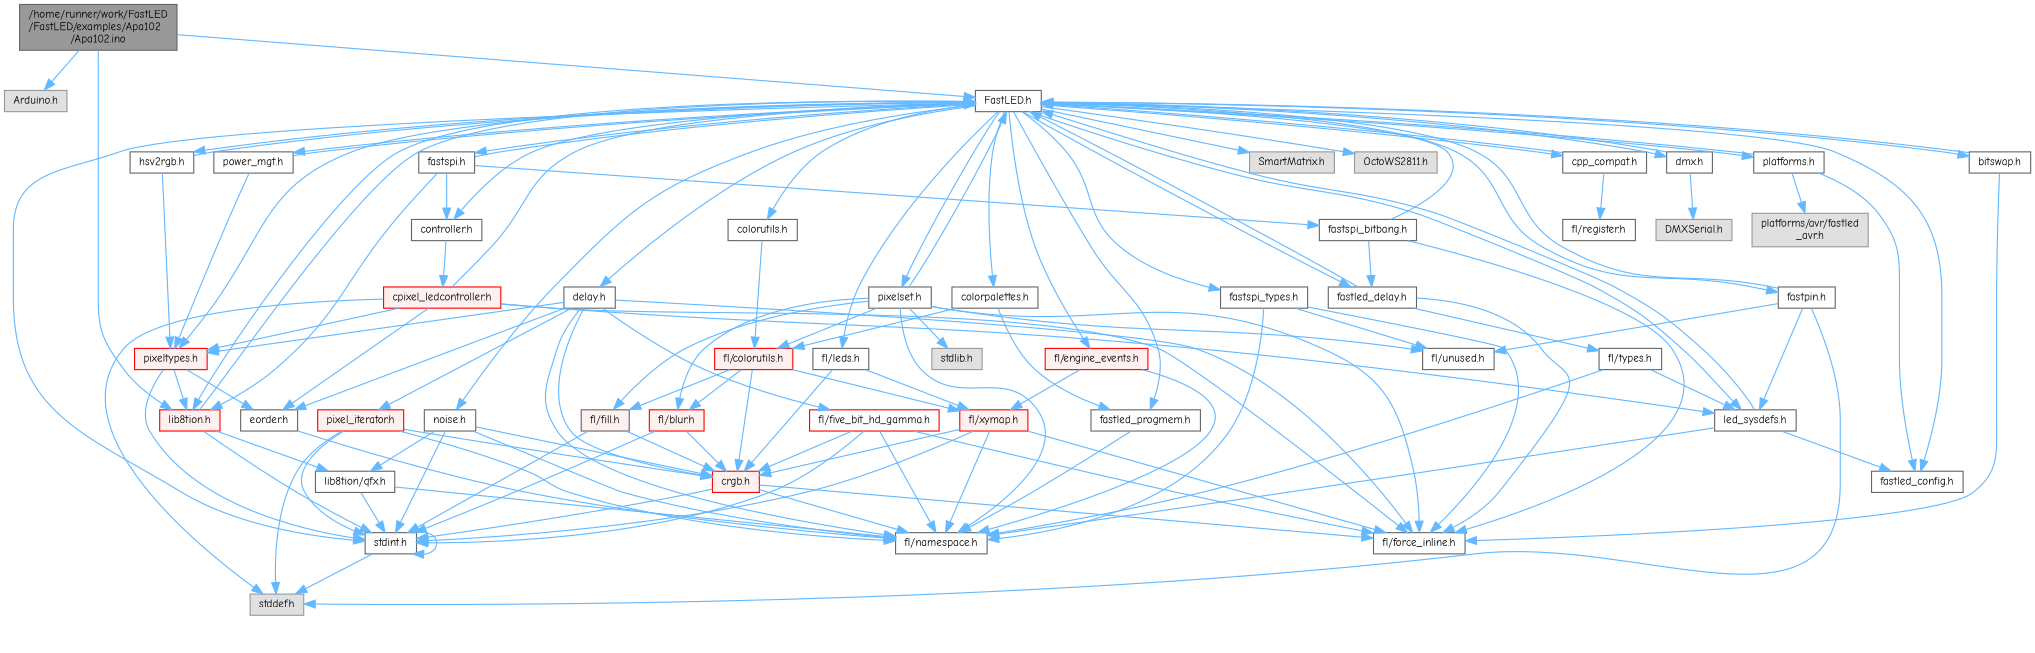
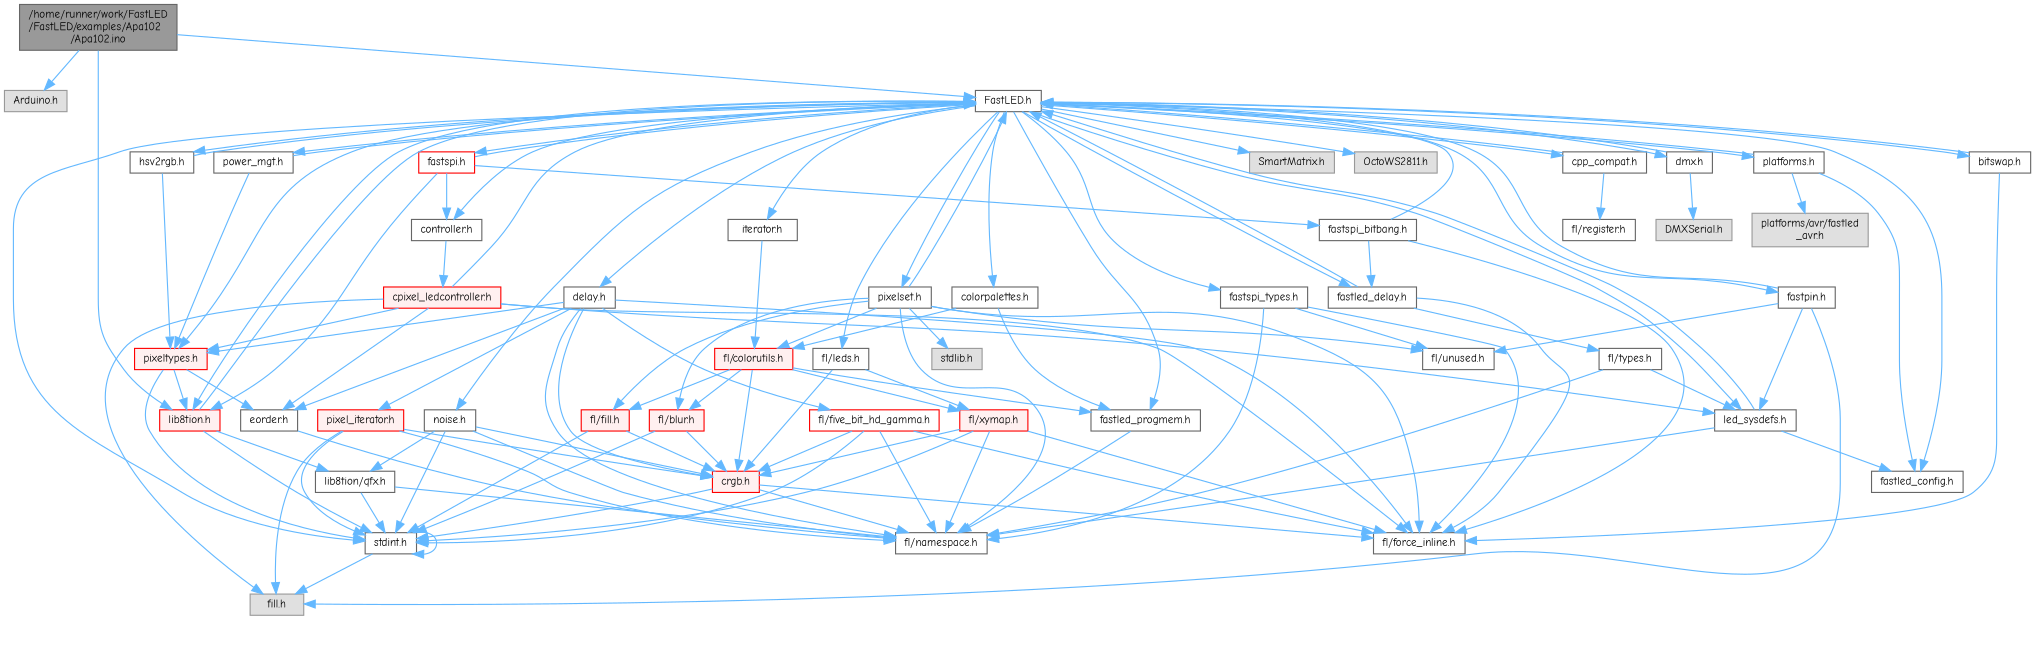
node "fastspi.h": color grey40 -> red
node "colorutils.h": label "colorutils.h" -> "iterator.h"
node "fl/engine_events.h": removed
edge "fl/colorutils.h" -> "fastled_progmem.h": added
node "fl/fill.h": color grey40 -> red
node "stddef.h": label "stddef.h" -> "fill.h"
